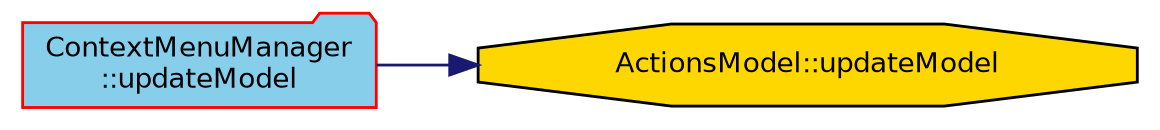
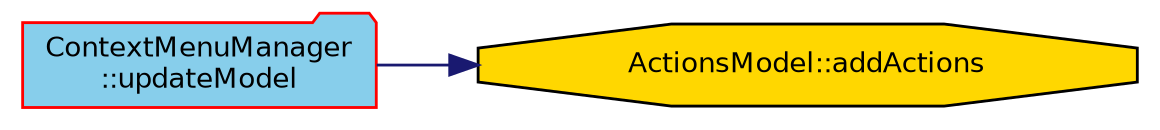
node "ActionsModel::updateModel": label "ActionsModel::updateModel" -> "ActionsModel::addActions"
